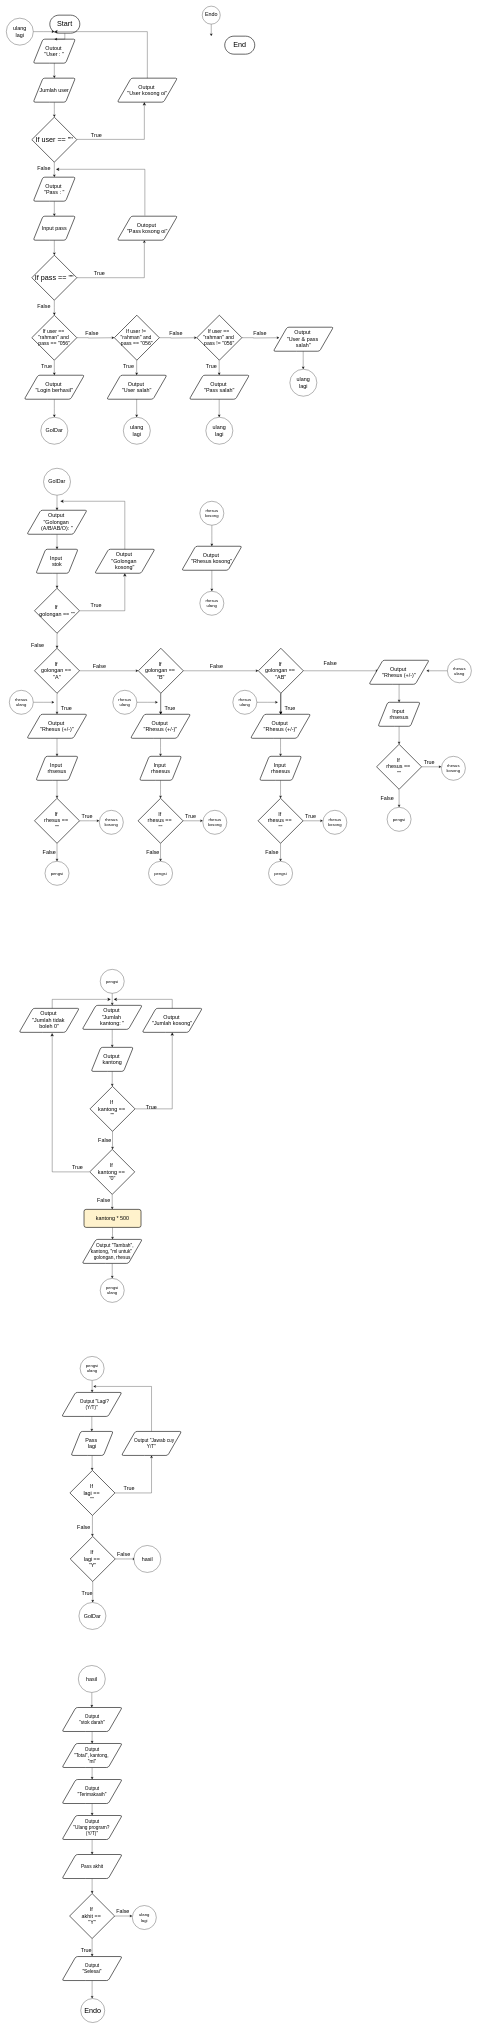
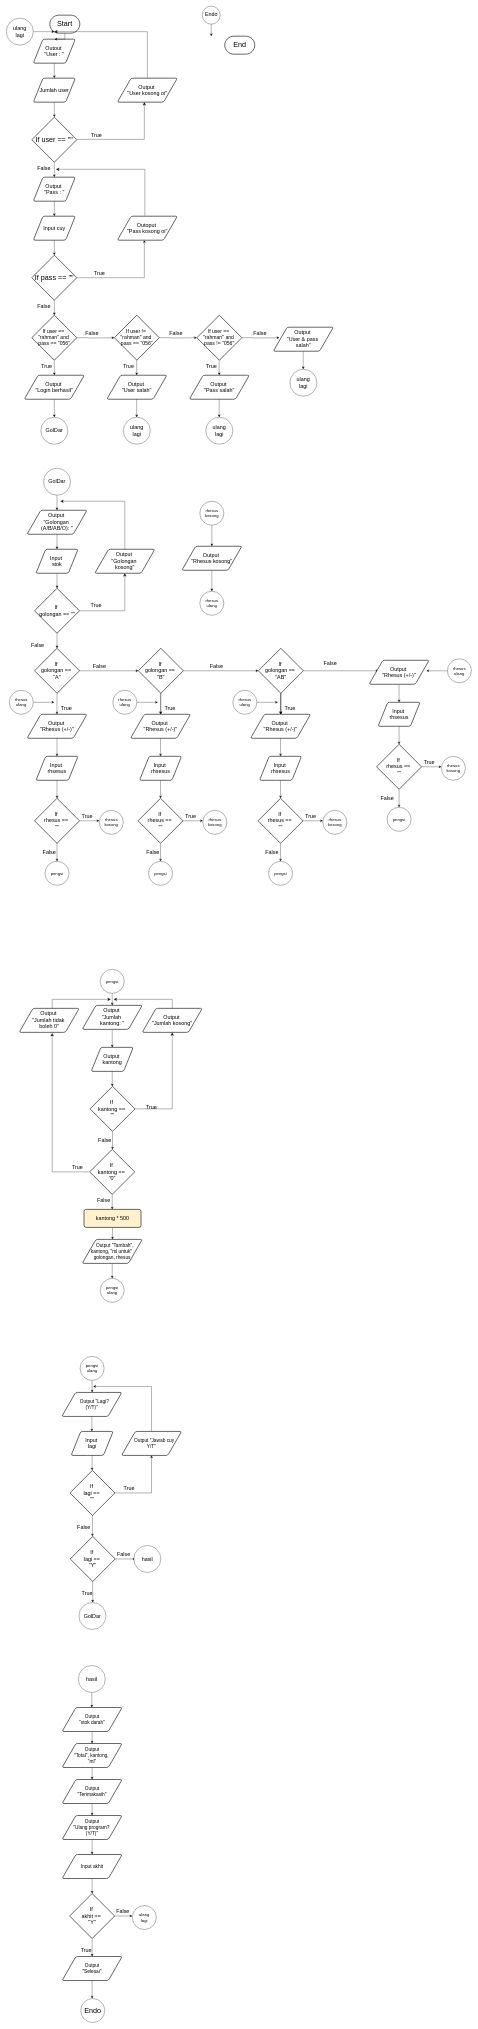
node "Input pass": label "Input pass" -> "Input cuy"
node "Pass lagi": label "Pass lagi" -> "Input lagi"
node "Pass akhit": label "Pass akhit" -> "Input akhit"
